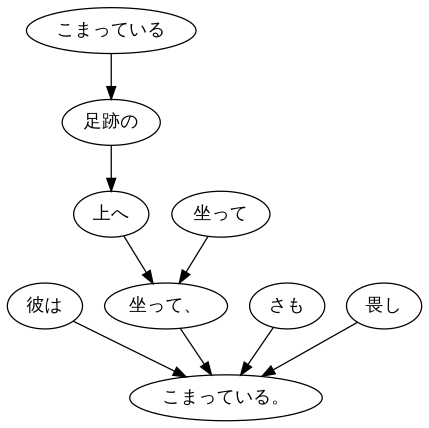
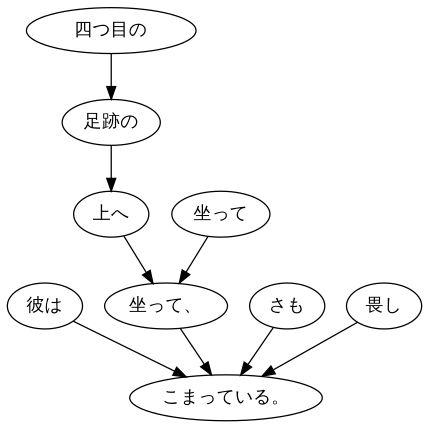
node "こまっている": label "こまっている" -> "四つ目の"
